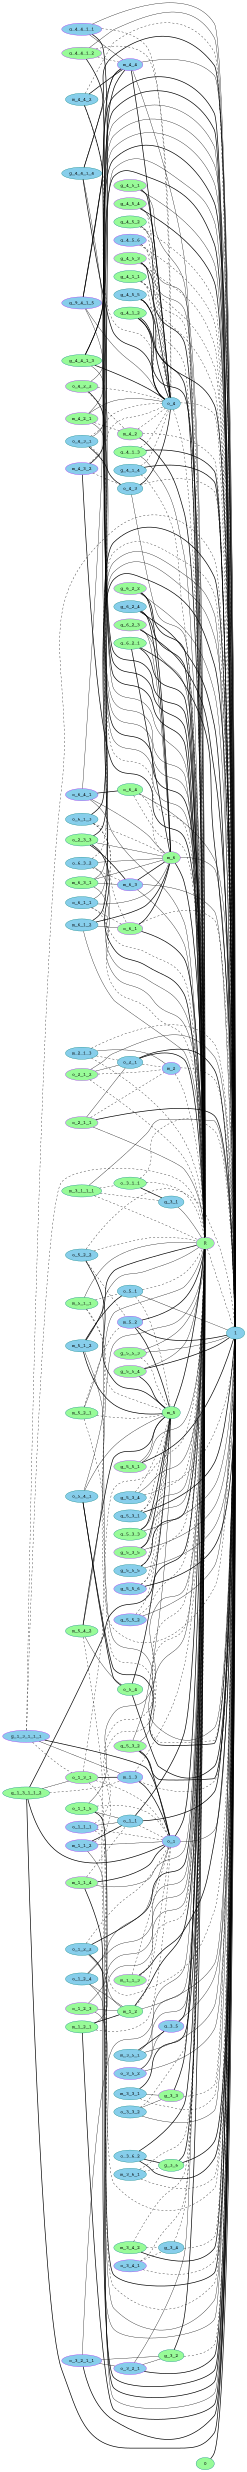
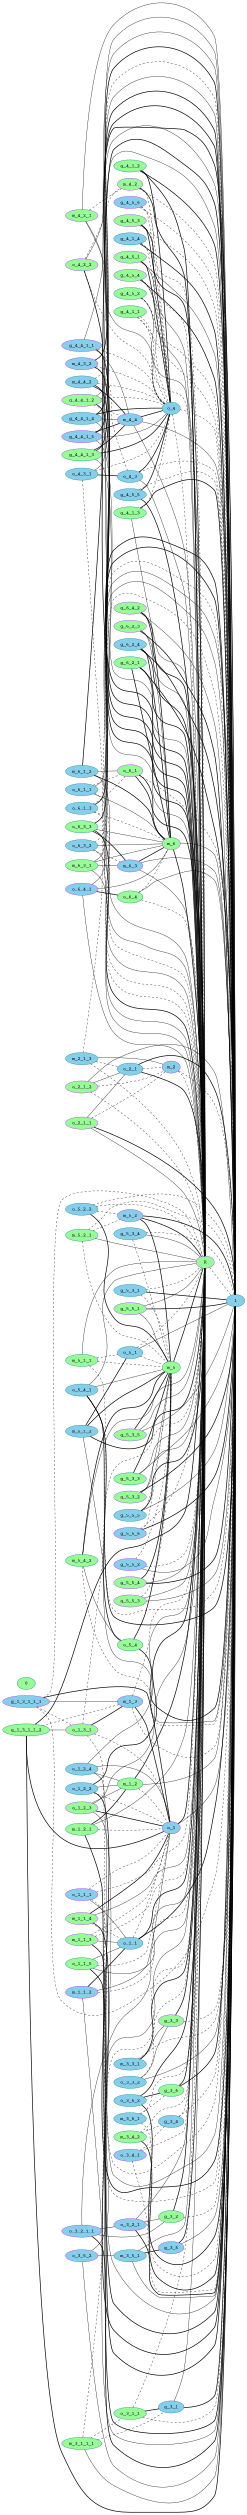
node "g_9_4_1_5": label "g_9_4_1_5" -> "g_4_4_1_5"
node "g_6_2_2": label "g_6_2_2" -> "g_6_4_2"
node "o_2_3_3": label "o_2_3_3" -> "o_6_3_3"
edge "g_5_3_2" -- "o_1": now "o_1_2_3" -- "o_1"
edge "1" -- "0": now "1" -- "g_3_1"
edge "m_1_1_3" -- "o_1_1": added
edge "g_3_5" -- "o_3_5_2": now "m_3_5_1" -- "o_3_5_2"
